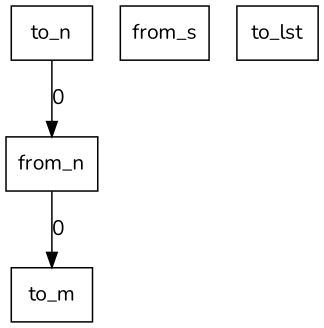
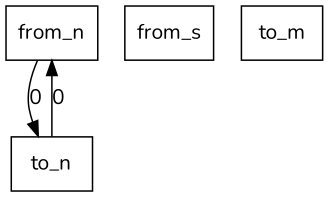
node "to_lst": removed
edge "from_n" -> "to_m": now "from_n" -> "to_n"
